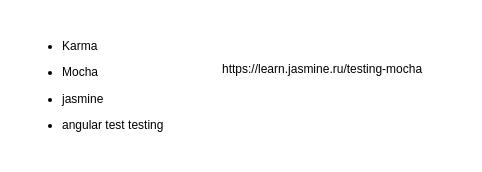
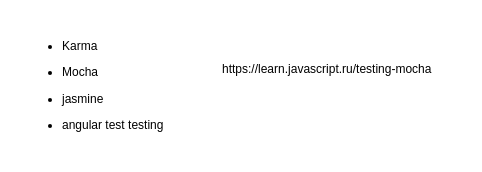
node "https://learn.jasmine.ru/testing-mocha": label "https://learn.jasmine.ru/testing-mocha" -> "https://learn.javascript.ru/testing-mocha"
